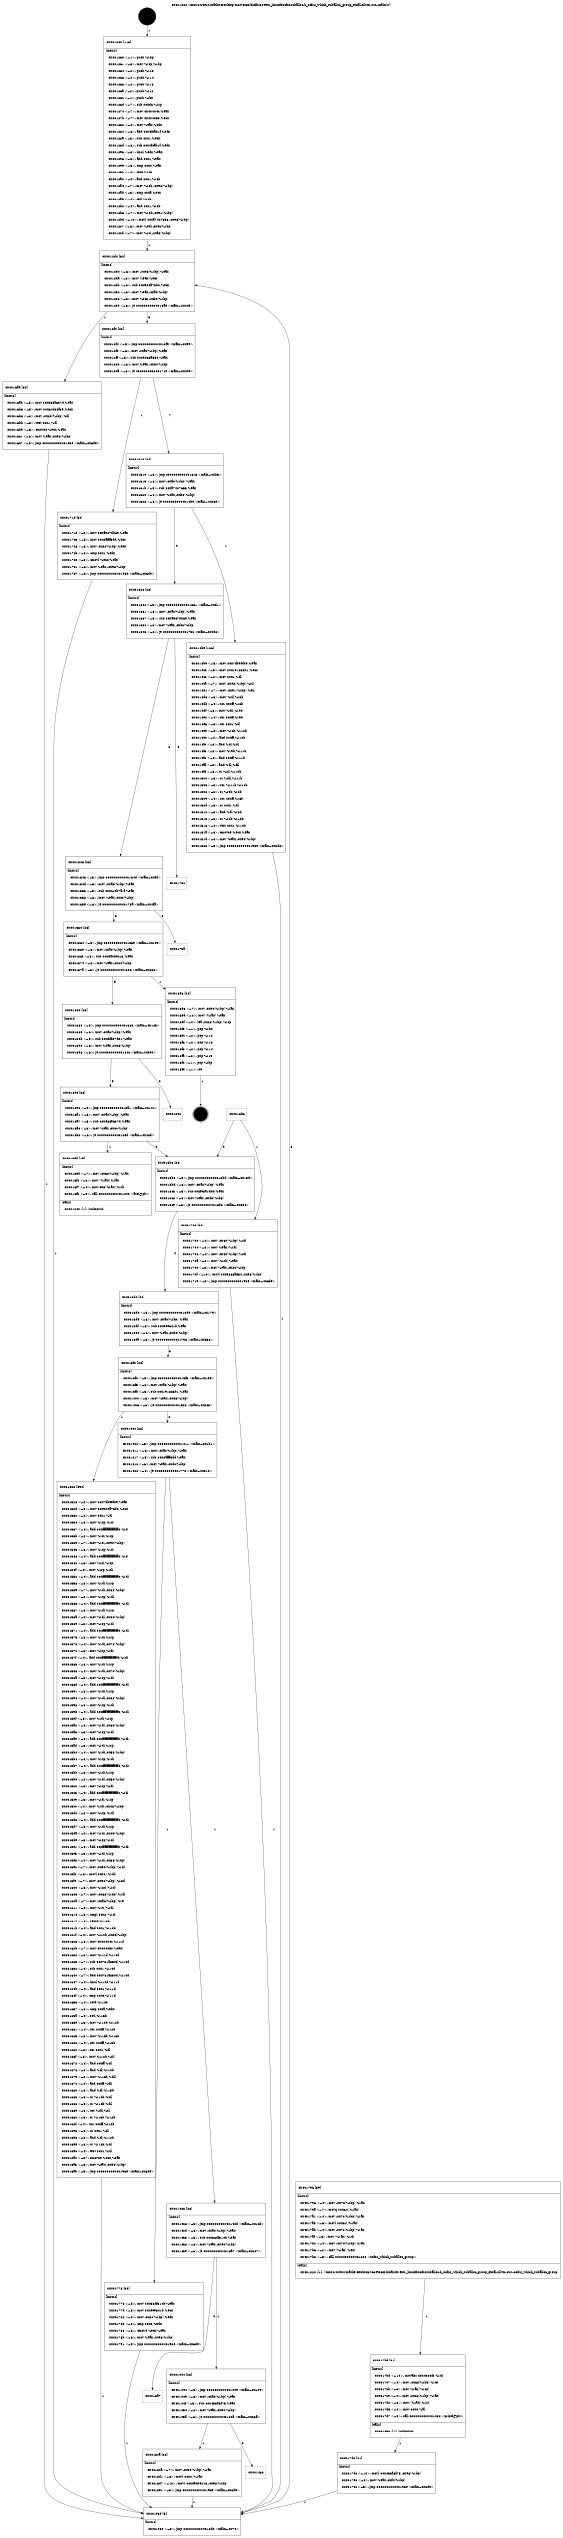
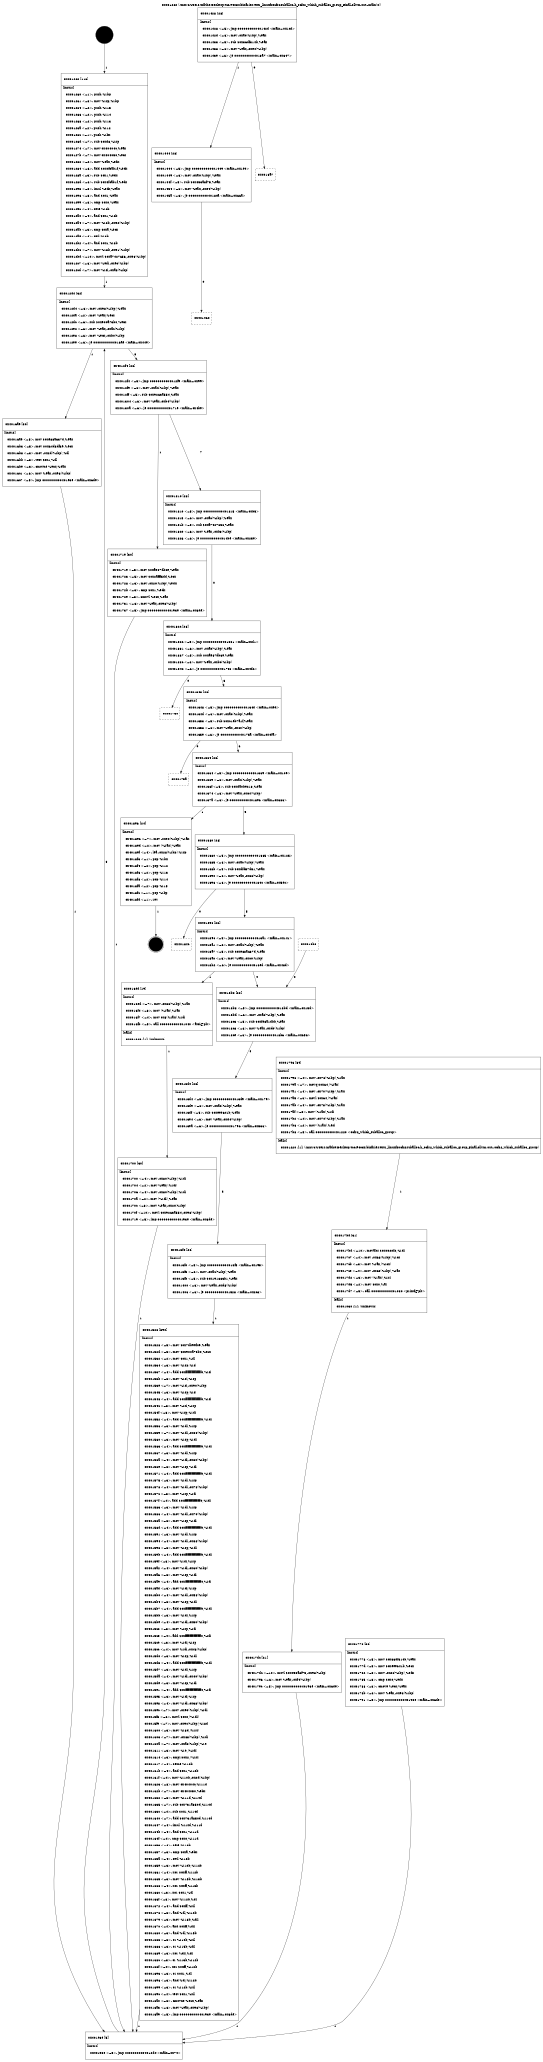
node "0x4014be [106]": removed
edge "0x4018b6" -> "0x401700 [30]": now "0x4016ed [19]" -> "0x401700 [30]"
node "0x40140c [28]": removed
node "0x4018ca [28]": removed
